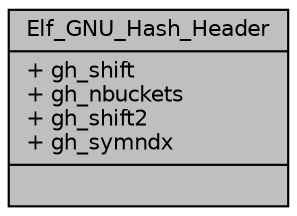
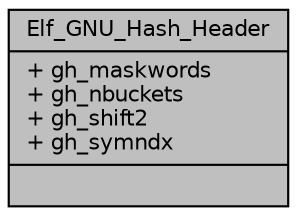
node "Elf_GNU_Hash_Header": text "+ gh_shift" -> "+ gh_maskwords"
